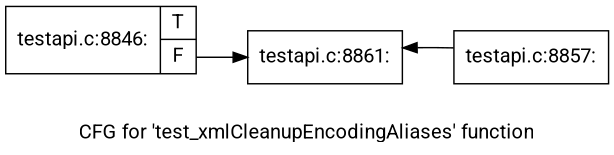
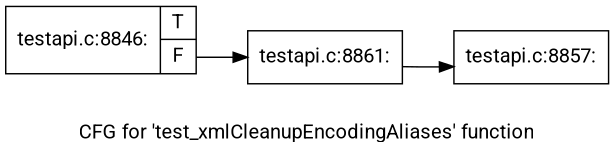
edge "testapi.c:8857:" -> "testapi.c:8861:": reversed
